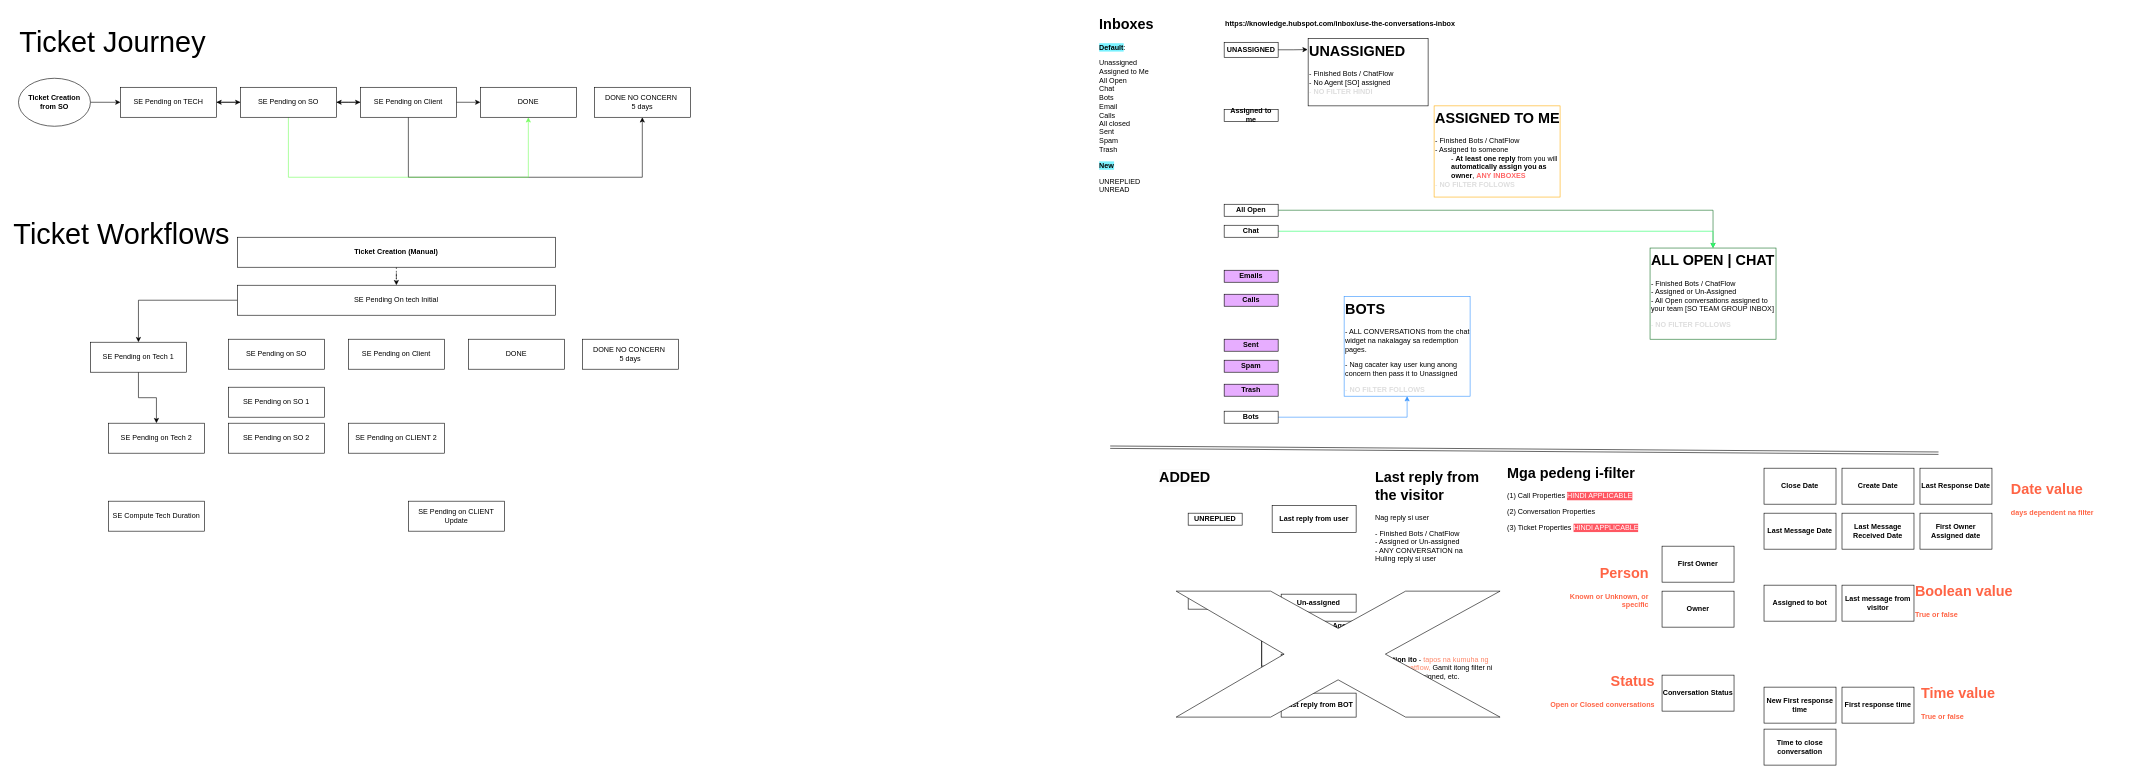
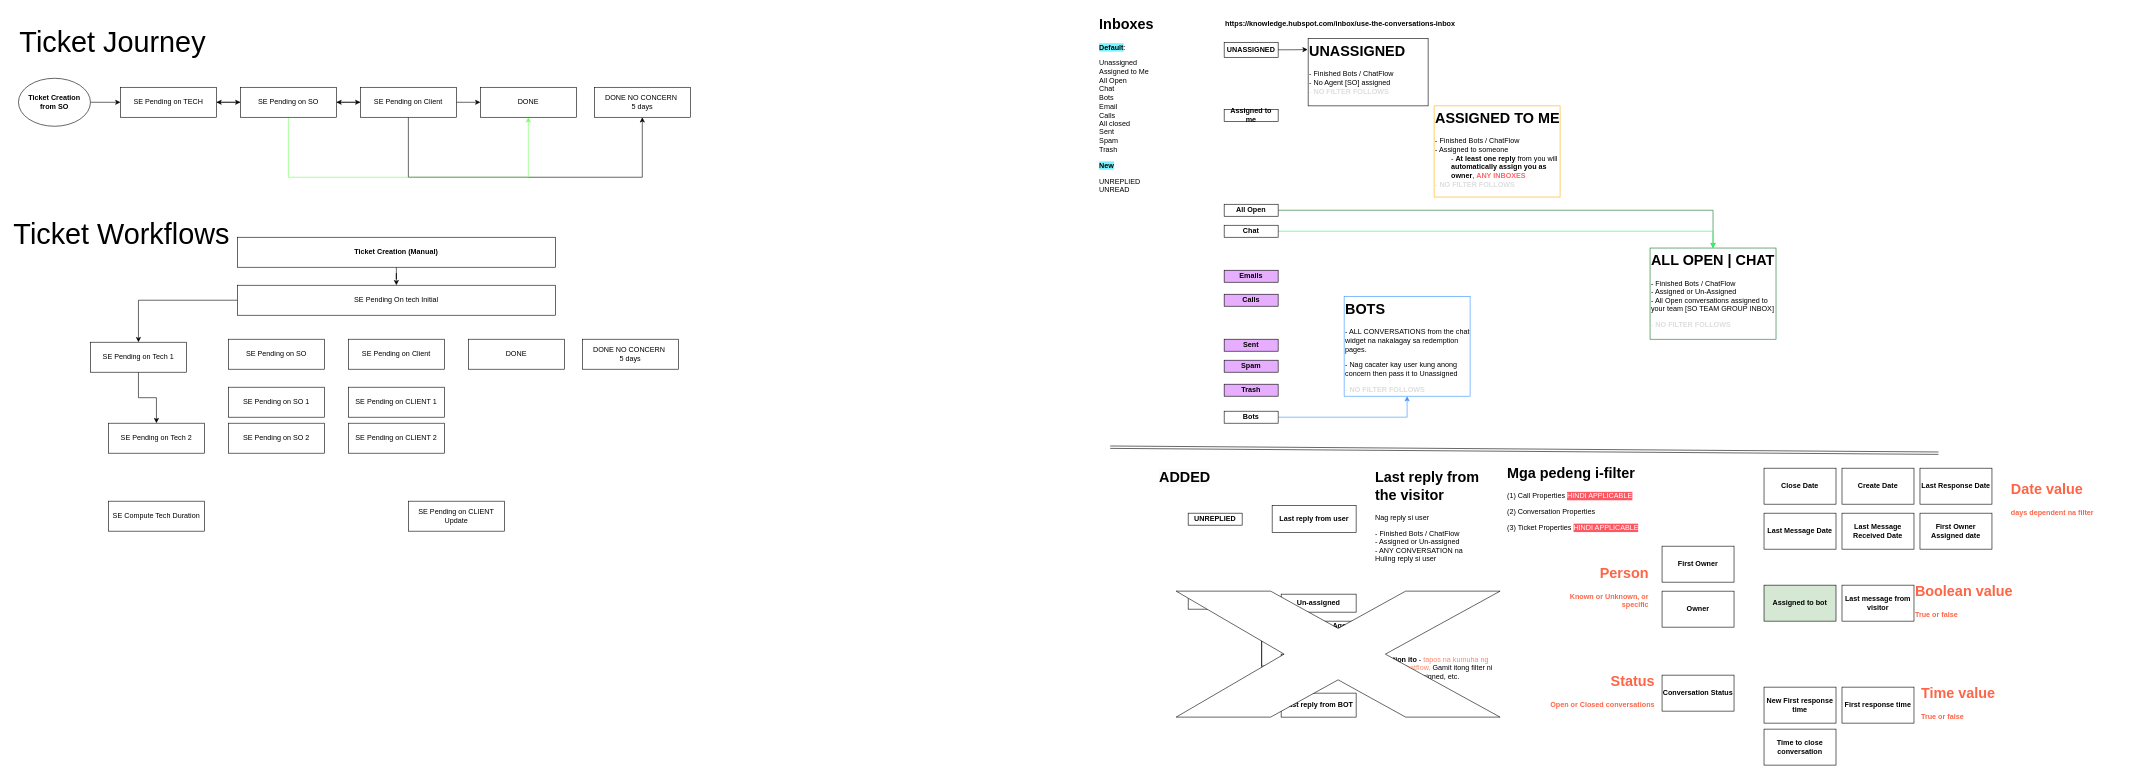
node "UNASSIGNED- Finished Bots / ChatFlow - No Agent [SO] assigned - NO FILTER HINDI": label "UNASSIGNED- Finished Bots / ChatFlow - No Agent [SO] assigned - NO FILTER HINDI" -> "UNASSIGNED- Finished Bots / ChatFlow - No Agent [SO] assigned - NO FILTER FOLLOWS"
edge "Ticket Creation (Manual)" -> "SE Pending On tech Initial": style dashed -> solid
node "SE Pending on CLIENT 1": added
node "Assigned to bot": fillcolor #ffffff -> #d5e8d4
